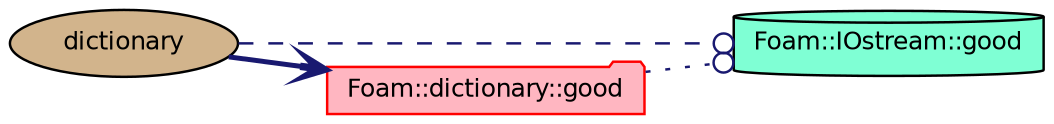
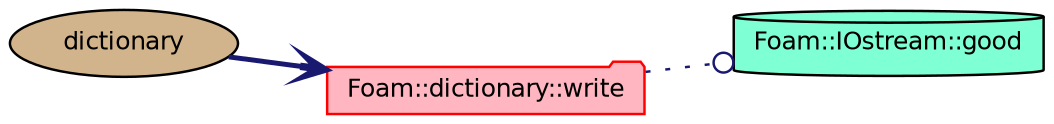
edge "dictionary" -> "Foam::IOstream::good": removed
node "Foam::dictionary::good": label "Foam::dictionary::good" -> "Foam::dictionary::write"
